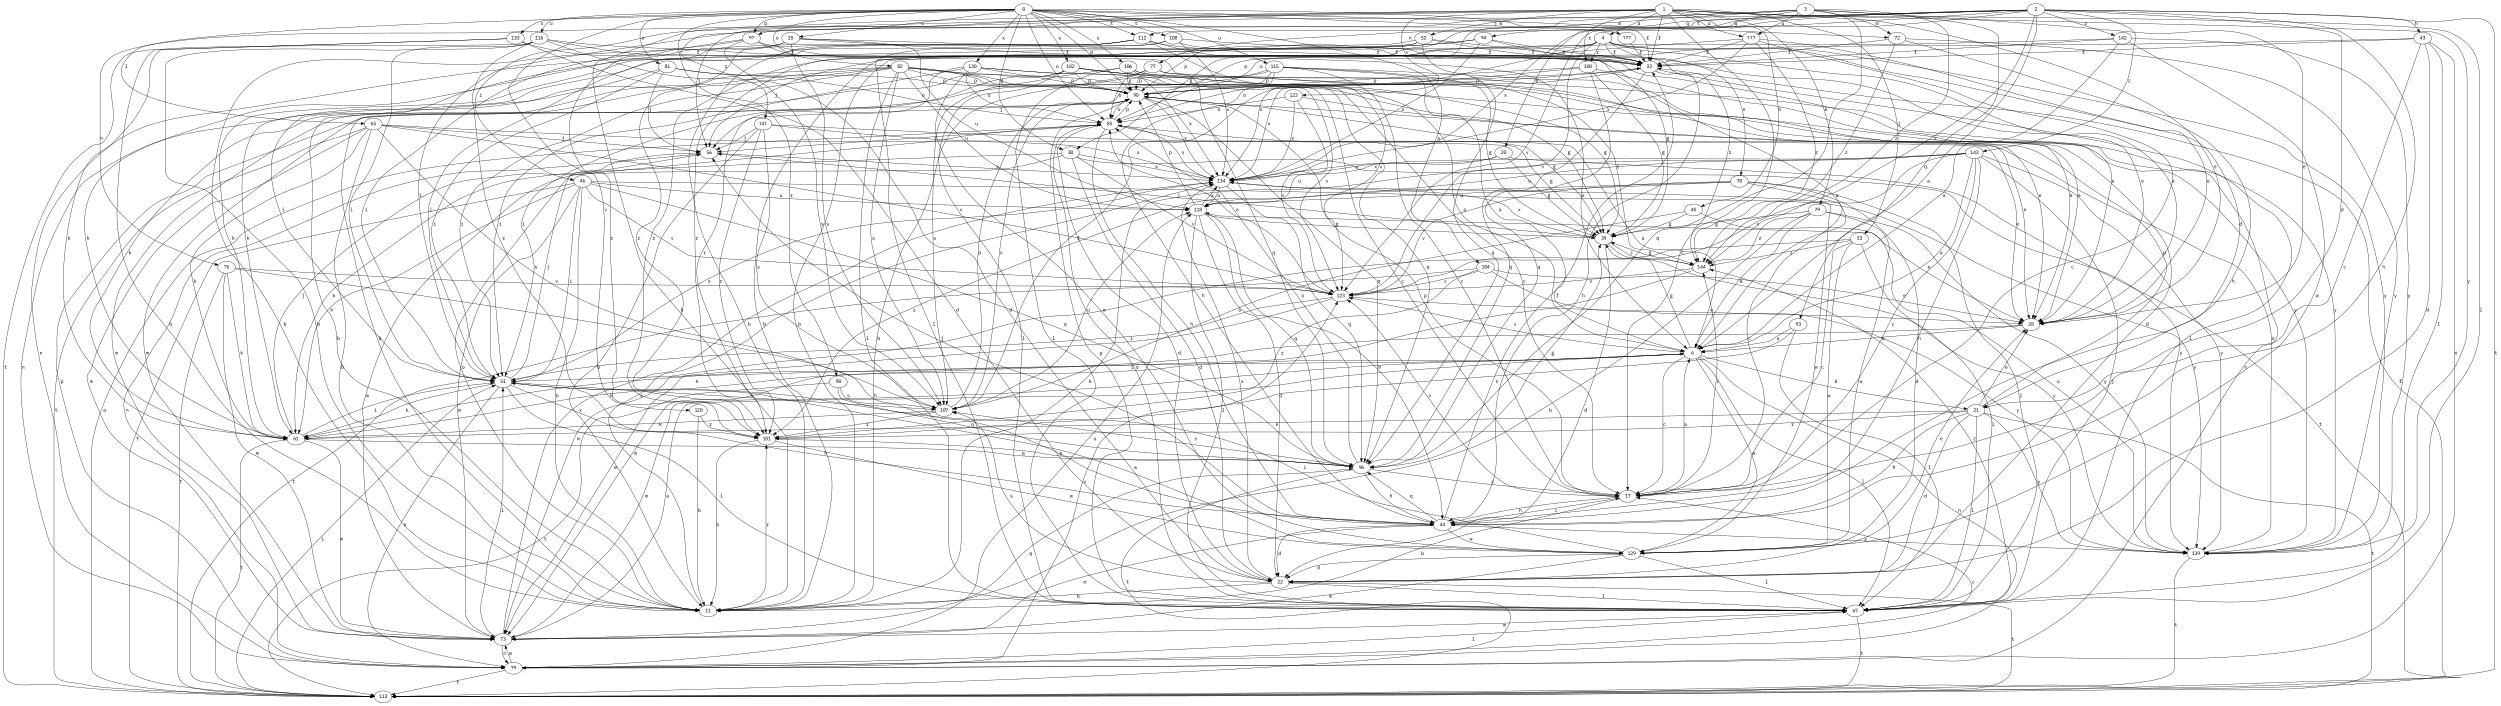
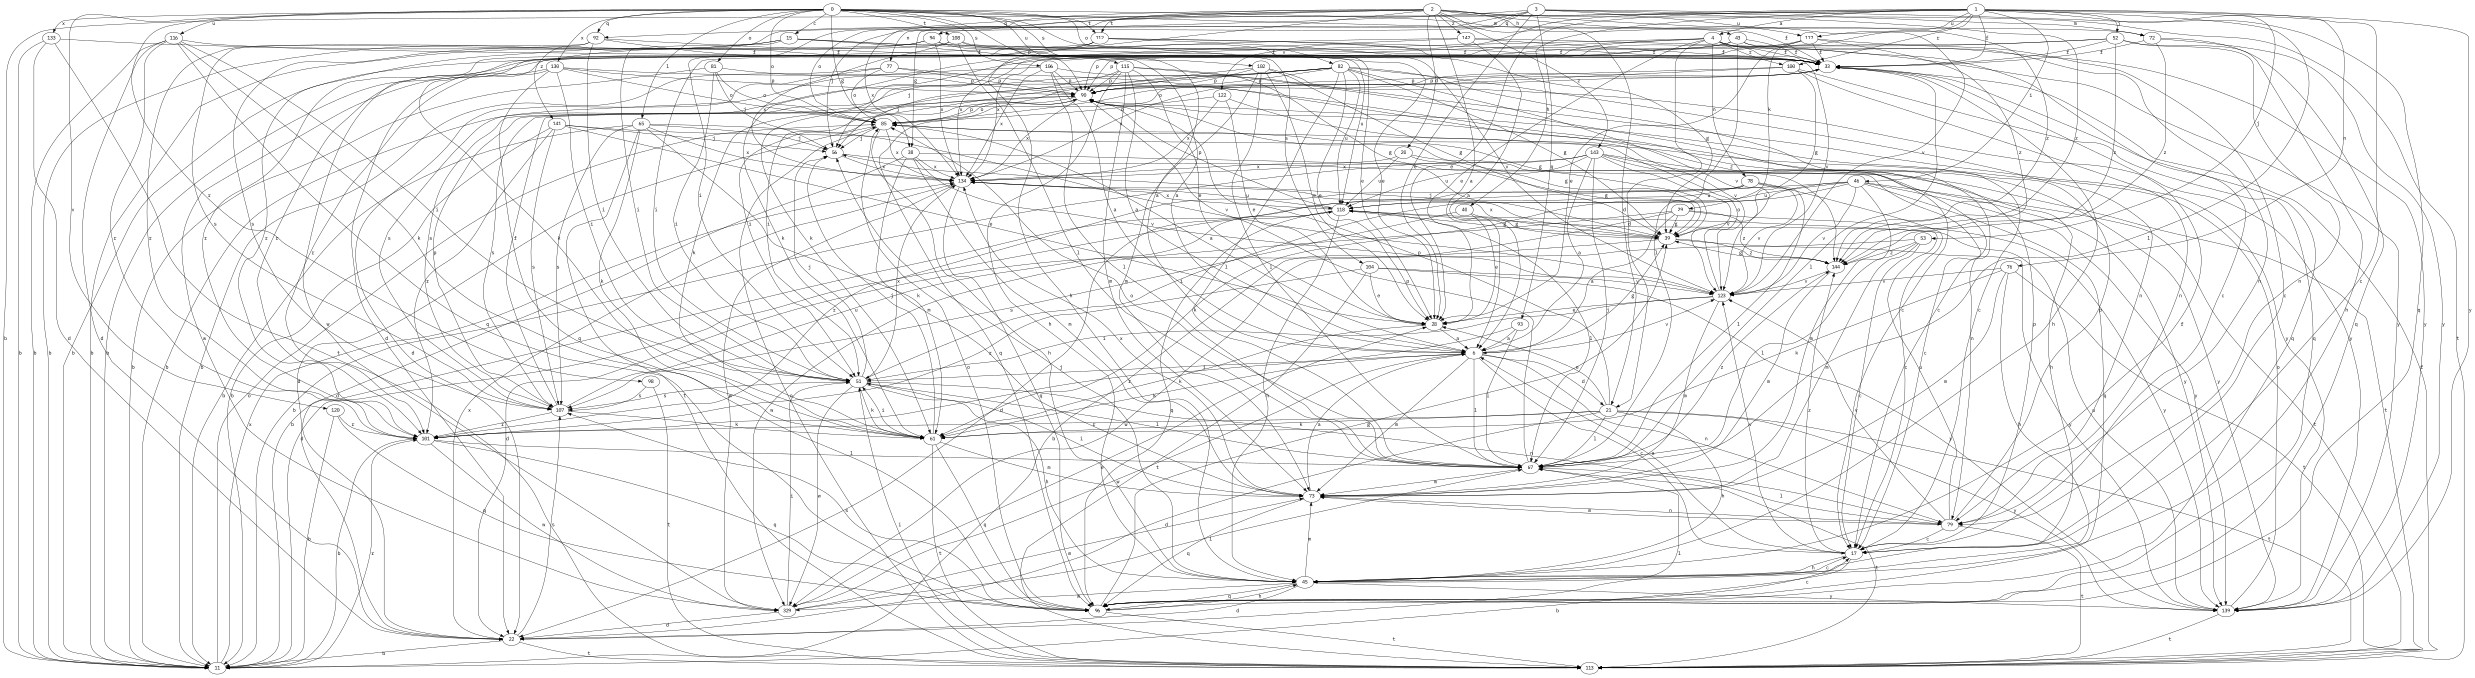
node "127": removed
edge "118" -> "22": now "118" -> "11"
edge "98" -> "96": now "120" -> "96"
edge "101" -> "67": added, label "l"
node "44": label "44" -> "45"
node "129": label "129" -> "329"
